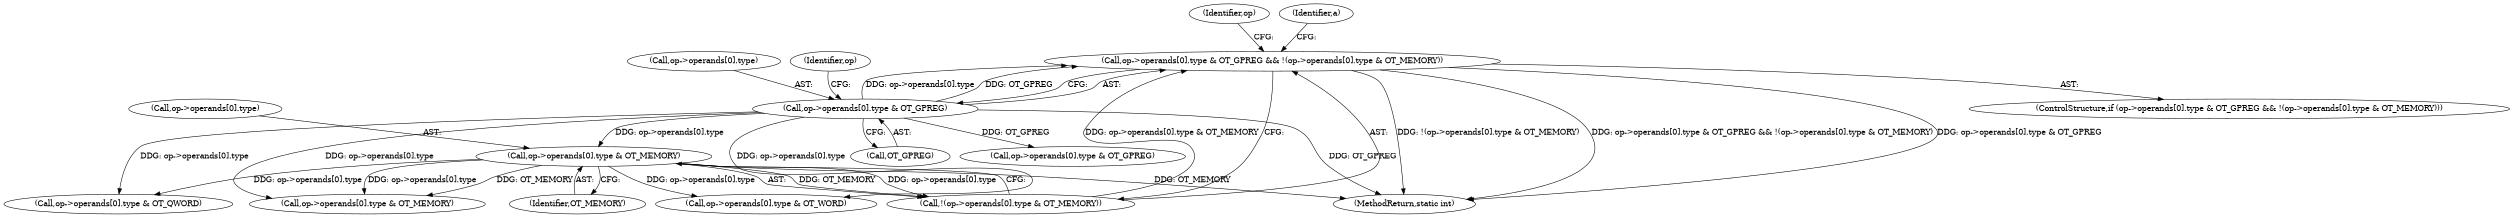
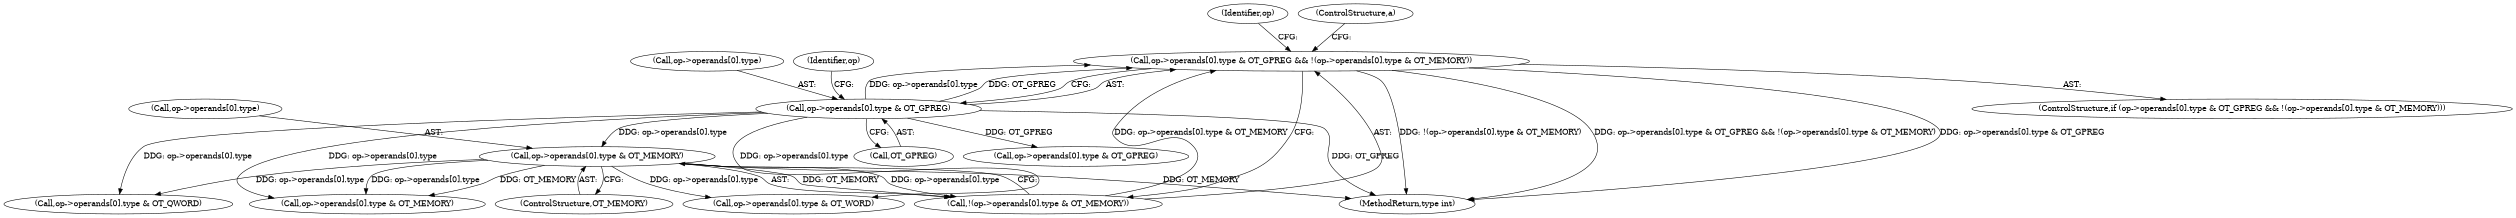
node "(Identifier,a)": label "(Identifier,a)" -> "(ControlStructure,a)"
node "(Identifier,OT_MEMORY)": label "(Identifier,OT_MEMORY)" -> "(ControlStructure,OT_MEMORY)"
node "(MethodReturn,static int)": label "(MethodReturn,static int)" -> "(MethodReturn,type int)"
